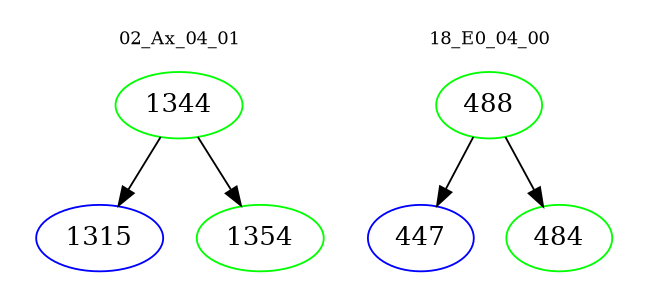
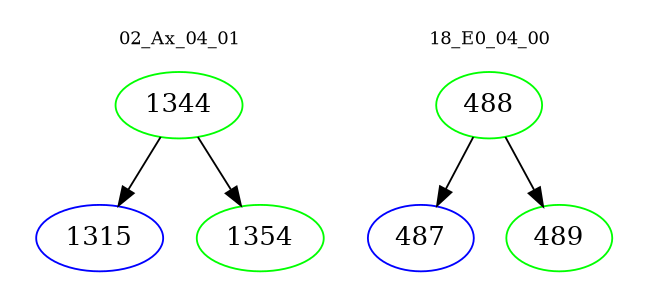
node "447": label "447" -> "487"
node "484": label "484" -> "489"
